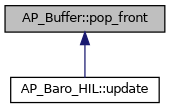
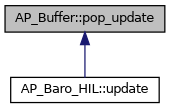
node "AP_Buffer::pop_front": label "AP_Buffer::pop_front" -> "AP_Buffer::pop_update"
